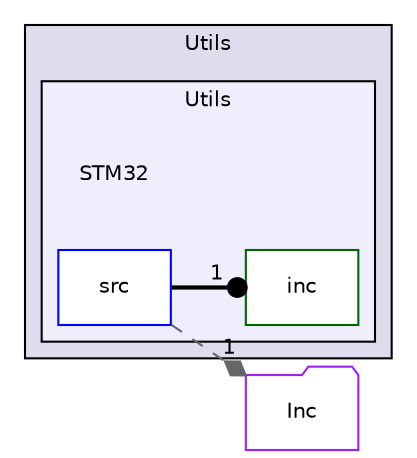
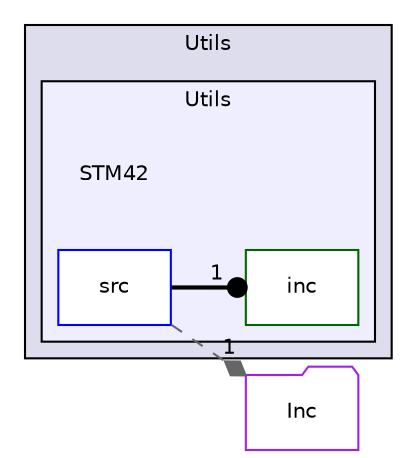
node "STM32": label "STM32" -> "STM42"
